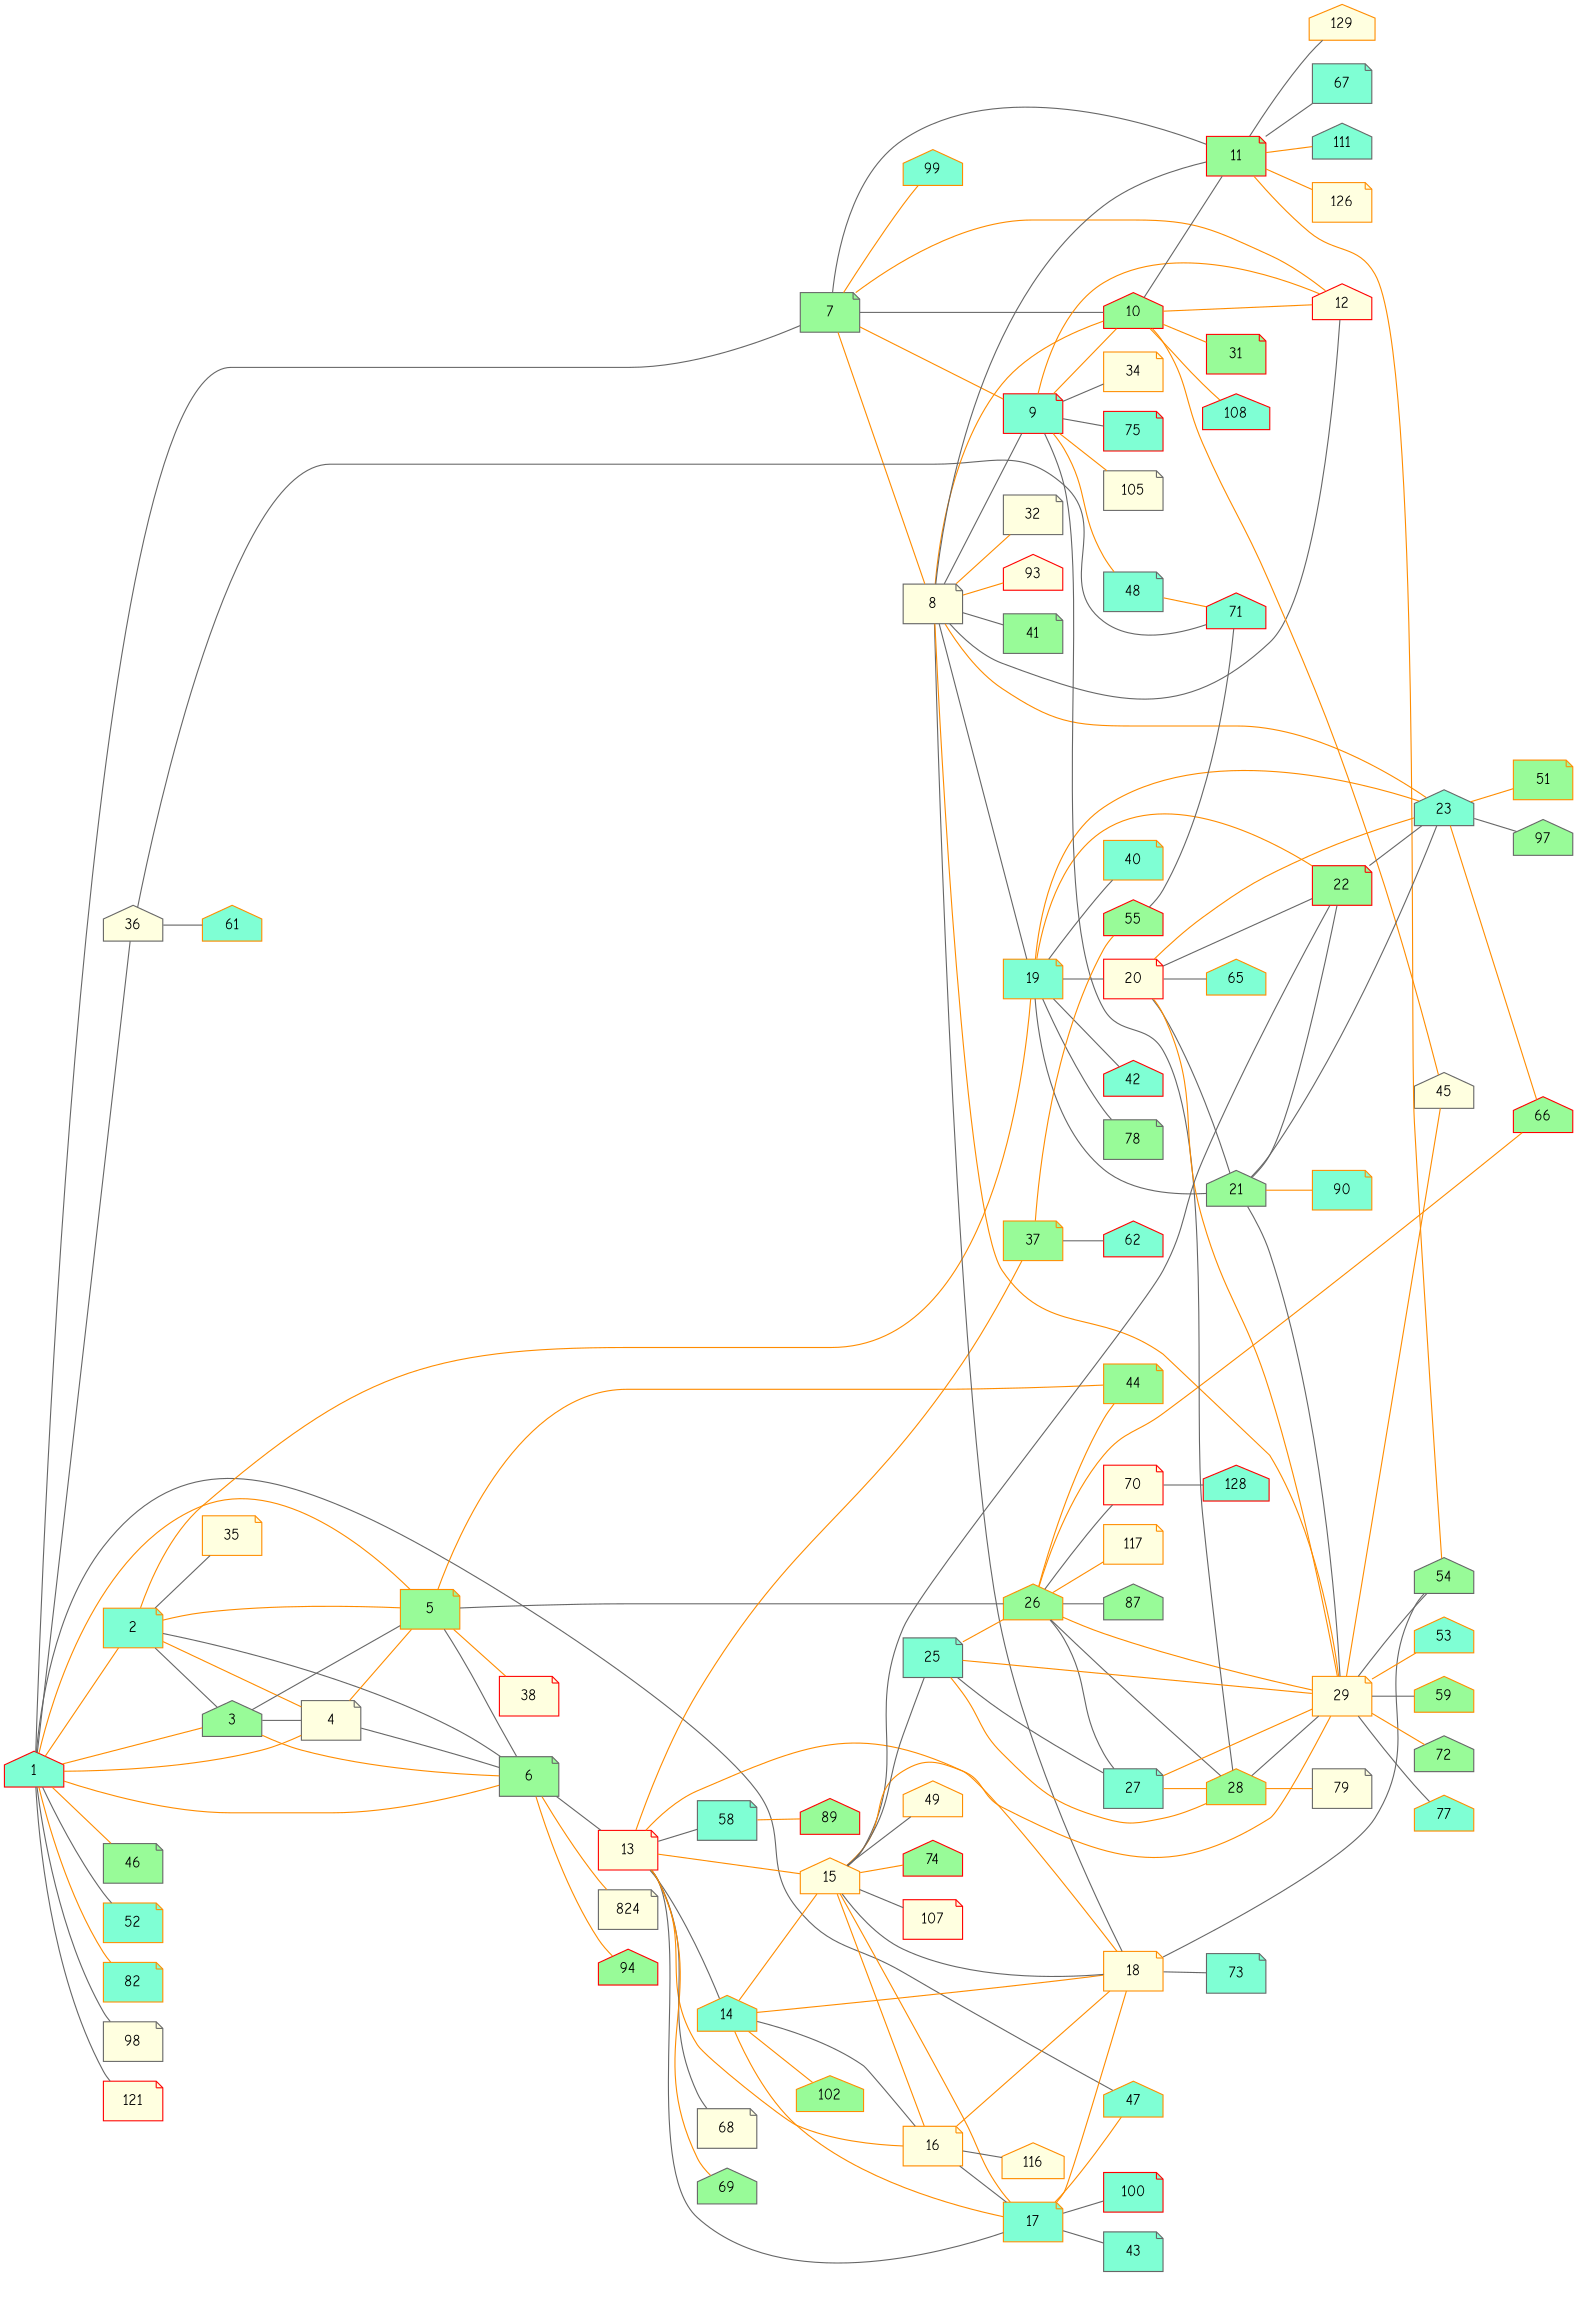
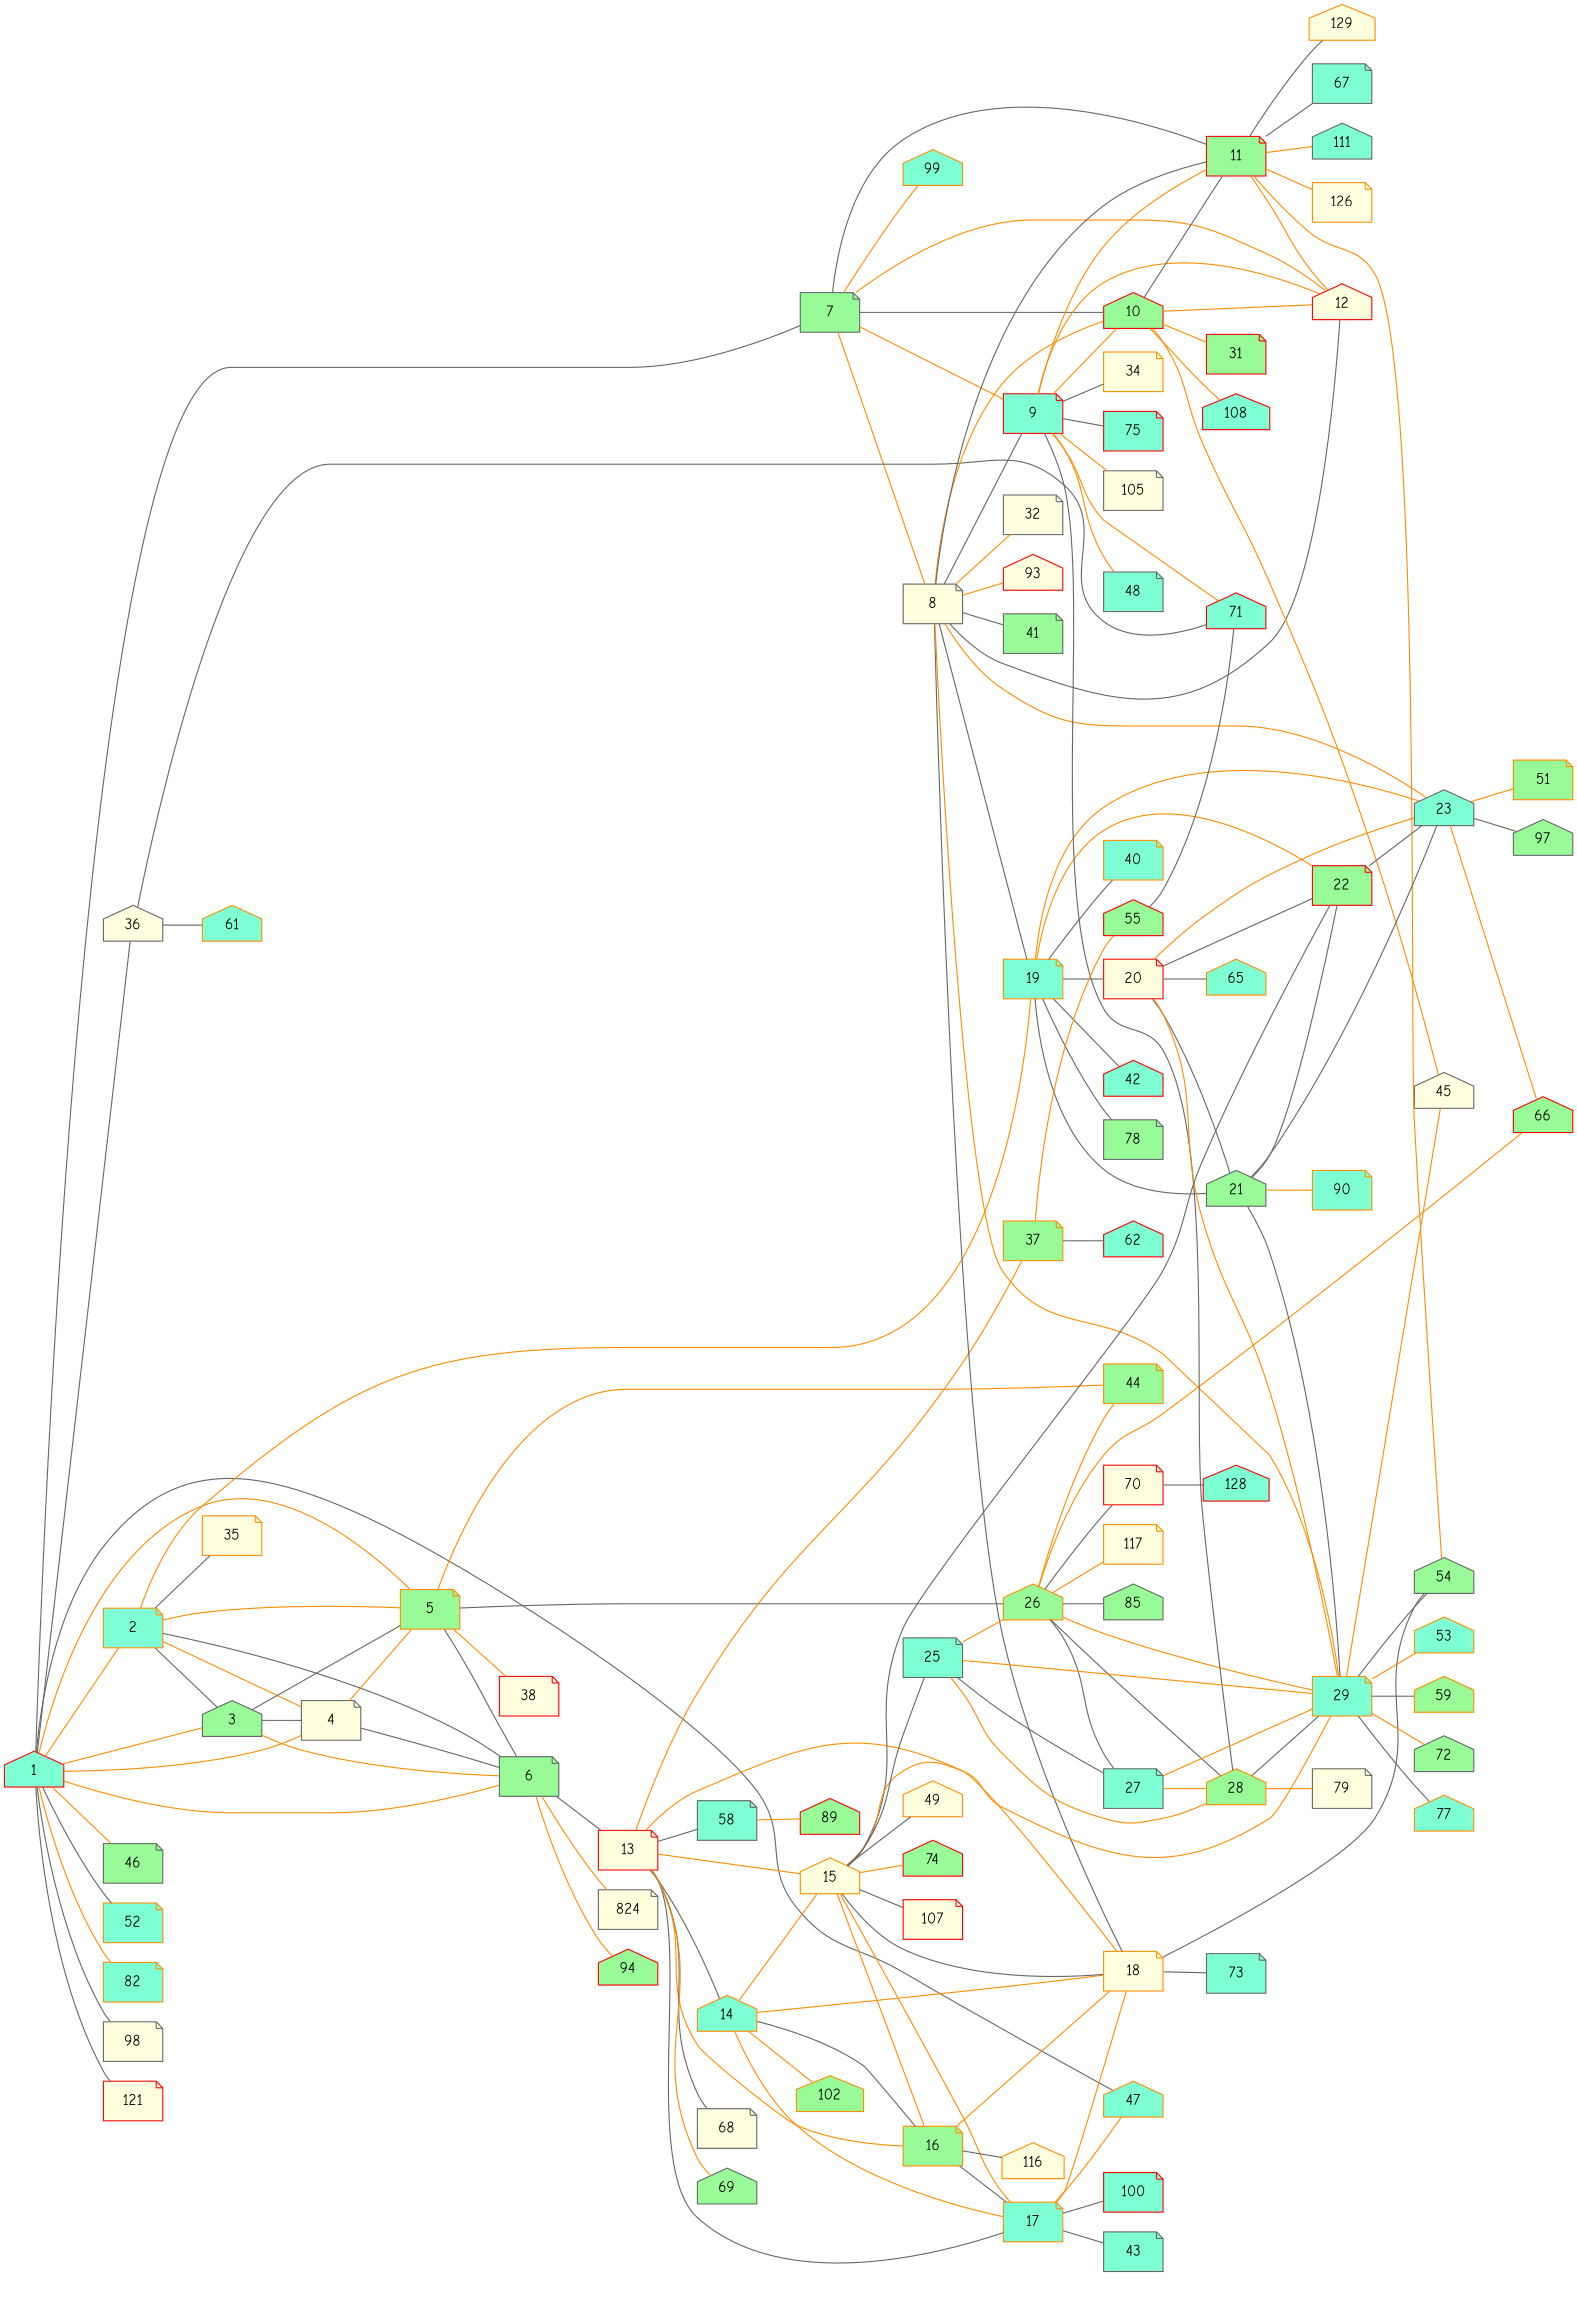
edge "11" -- "12": added
edge "11" -- "9": added
edge "48" -- "71": now "9" -- "71"
node "87": label "87" -> "85"
node "29": fillcolor lightyellow -> aquamarine
node "16": fillcolor lightyellow -> palegreen
